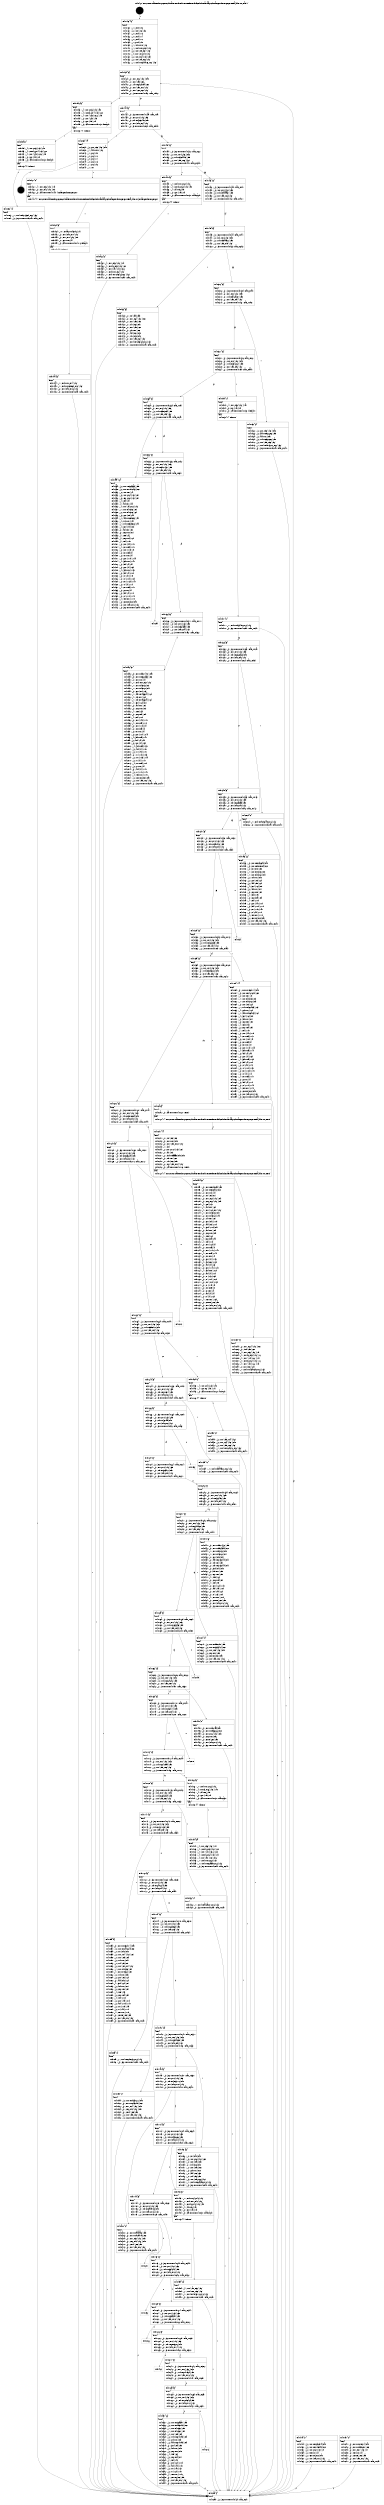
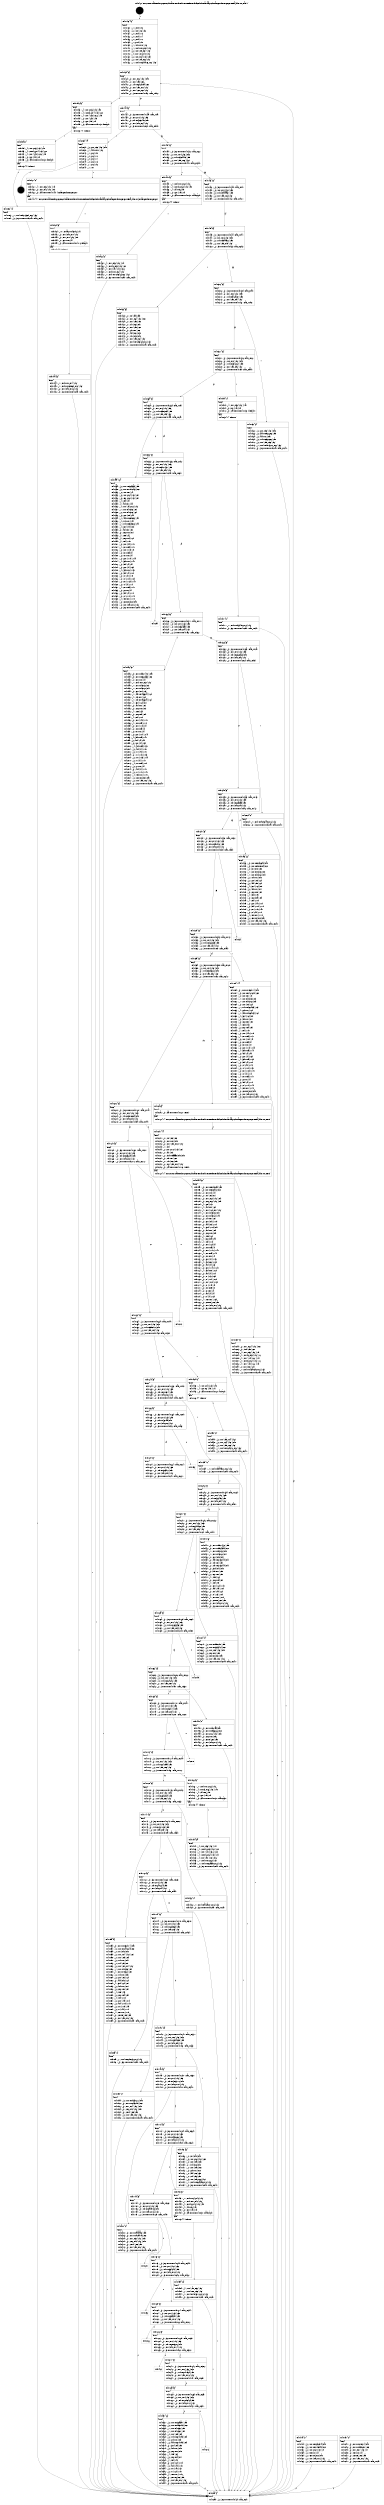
edge "0x401f17 [12]" -> "0x401585 [25]": now "0x40156c [25]" -> "0x401585 [25]"
edge "0x40167f [25]" -> "0x401698 [25]": now "0x401d29 [12]" -> "0x401698 [25]"
edge "0x401d56 [12]" -> "0x4020ab [5]": now "0x401747 [25]" -> "0x4020ab [5]"
